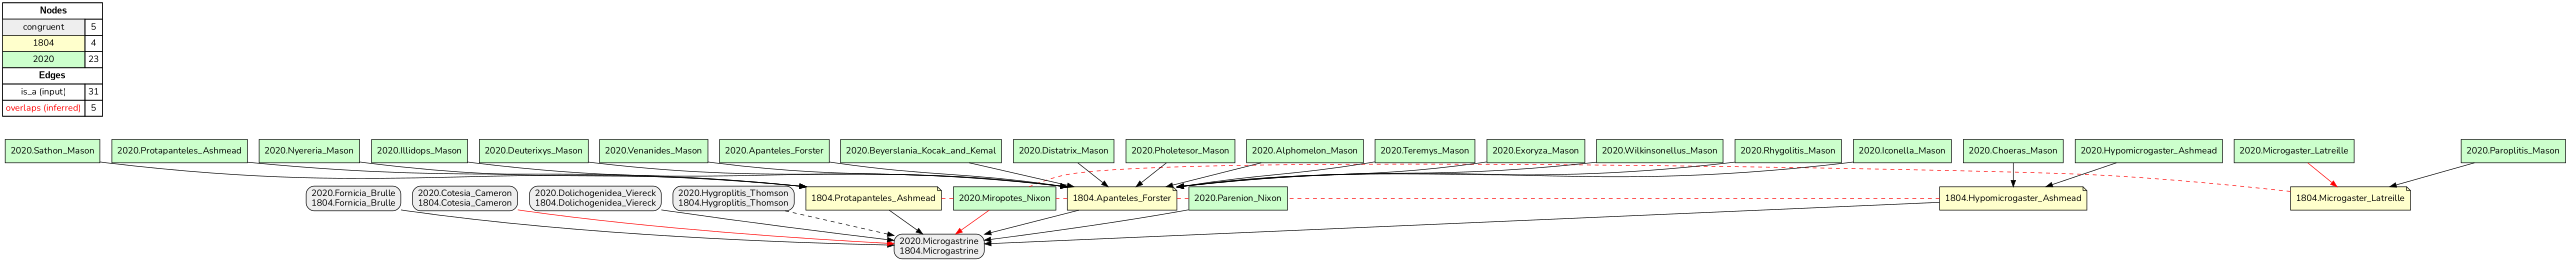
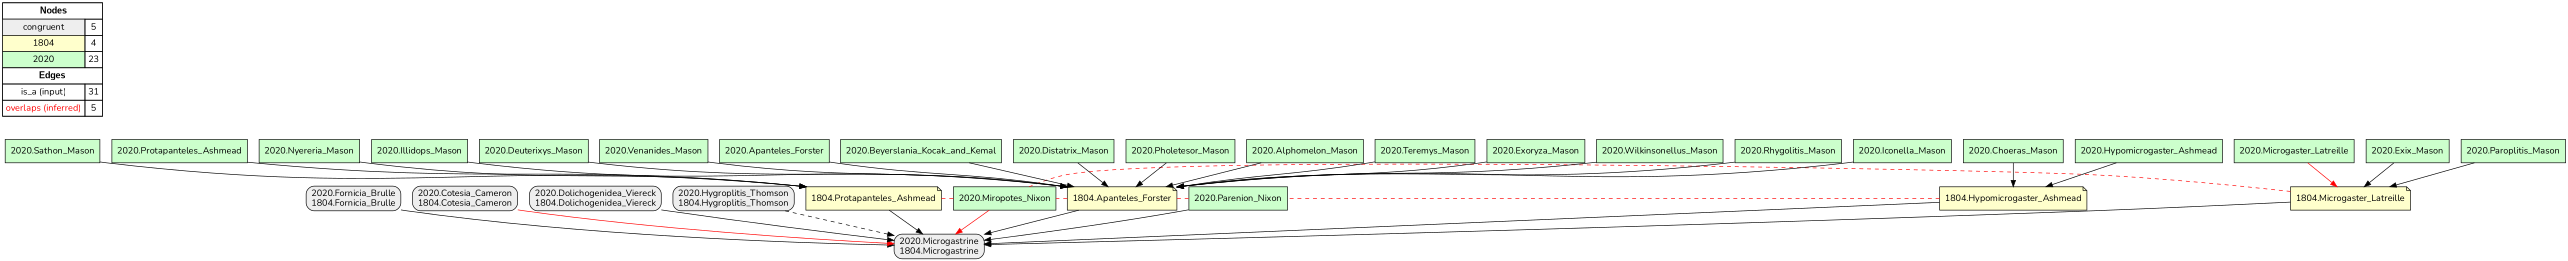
node "2020.Exix_Mason": added
edge "1804.Microgaster_Latreille" -> "2020.Microgastrine 1804.Microgastrine": added
